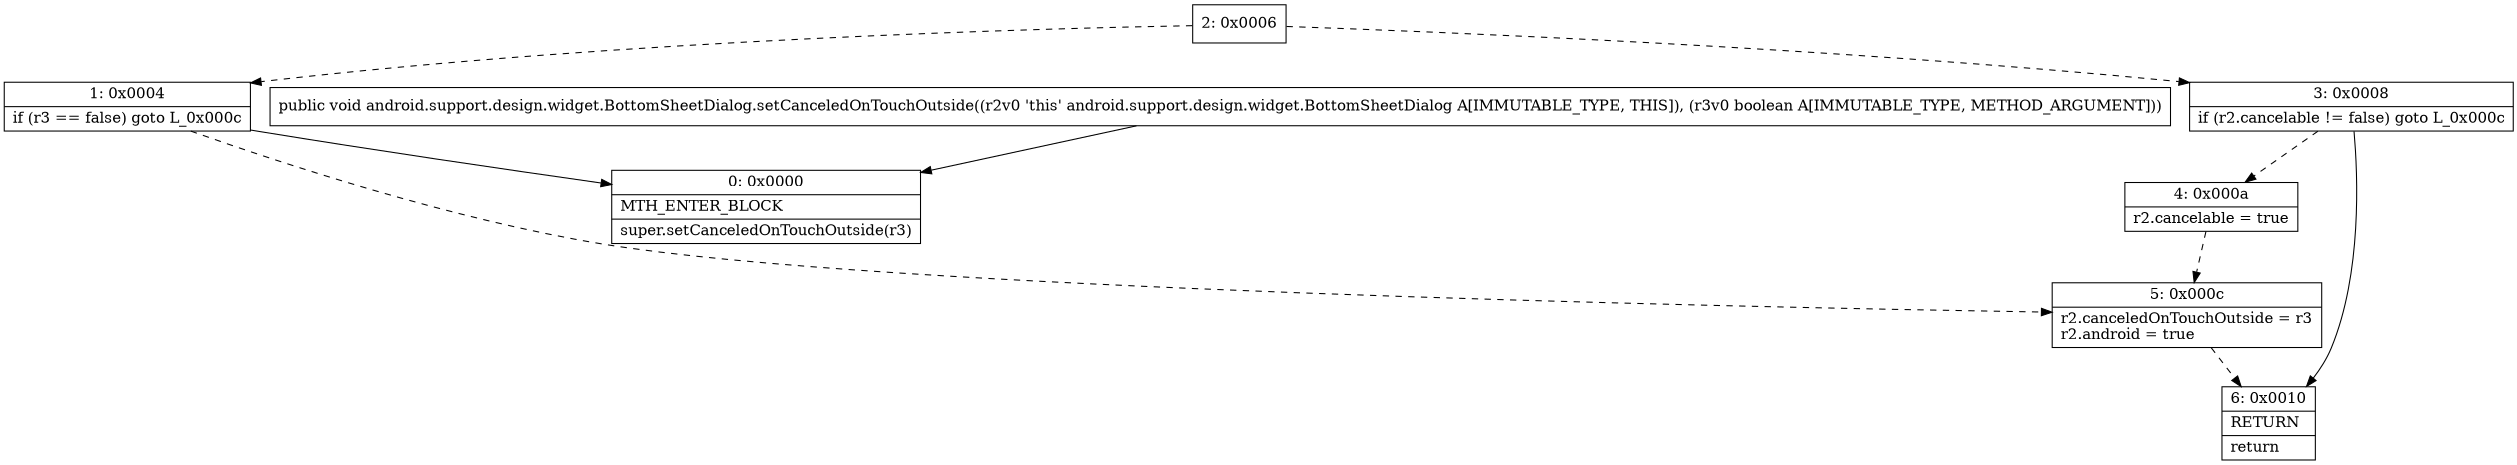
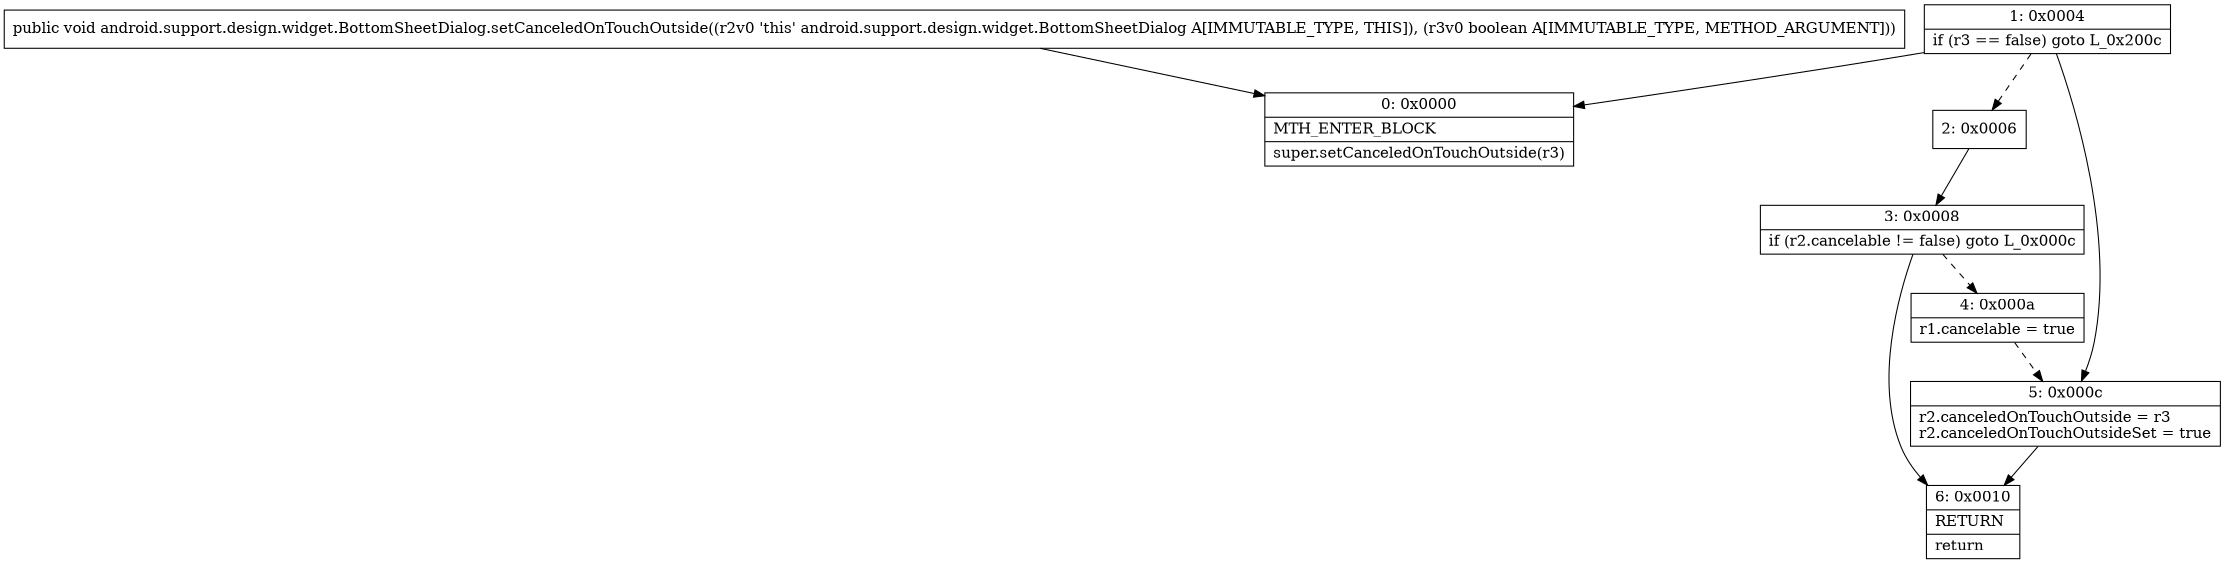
edge "2: 0x0006" -> "1: 0x0004": reversed
edge "2: 0x0006" -> "3: 0x0008": style dashed -> solid
node "1: 0x0004": text "if (r3 == false) goto L_0x000c" -> "if (r3 == false) goto L_0x200c"
node "4: 0x000a": text "r2.cancelable = true" -> "r1.cancelable = true"
edge "1: 0x0004" -> "5: 0x000c": style dashed -> solid
node "5: 0x000c": text "r2.android = true" -> "r2.canceledOnTouchOutsideSet = true"
edge "5: 0x000c" -> "6: 0x0010": style dashed -> solid
